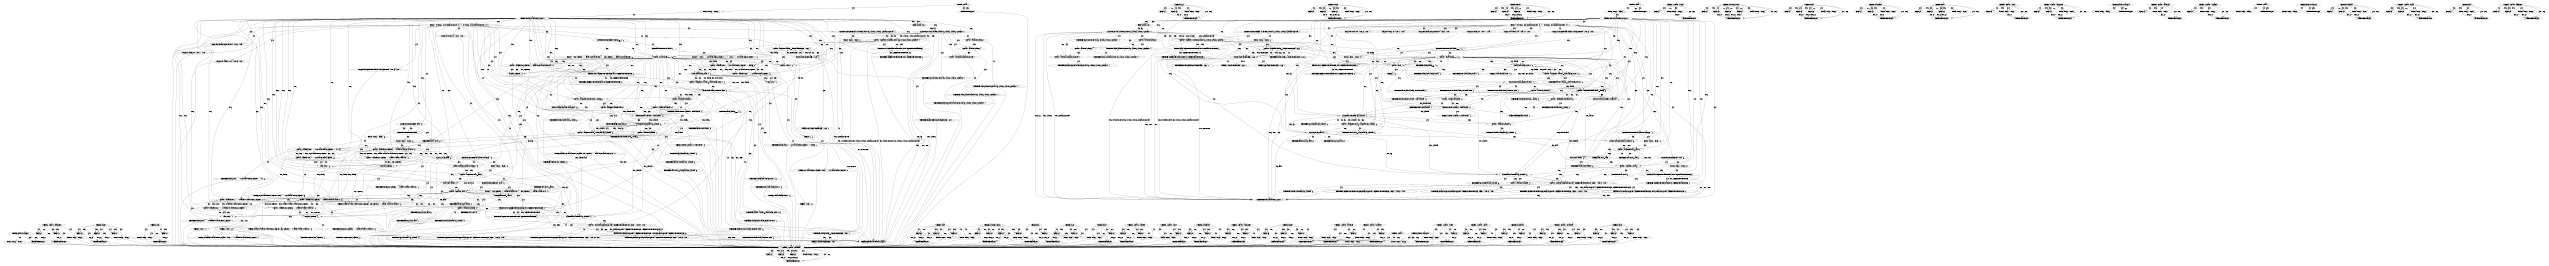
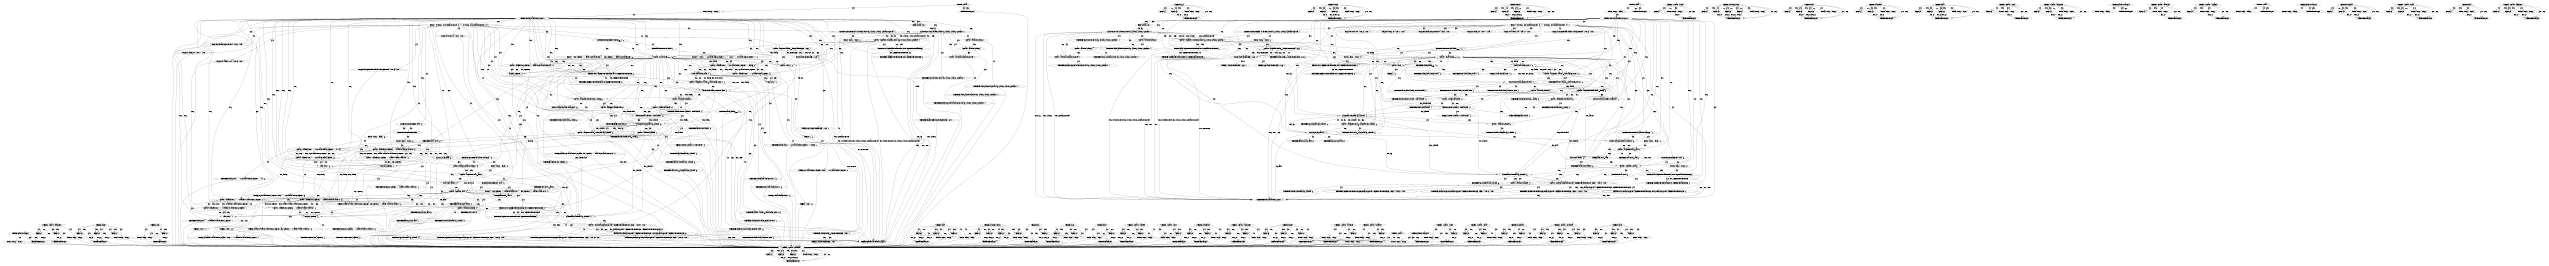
node "(IDENTIFIER,IPC_PRIVATE,shmget(IPC_PRIVATE, 1, 0666))": removed
edge "(shmget,shmget(IPC_PRIVATE, 1, 0600))" -> "(IDENTIFIER,IPC_PRIVATE,shmget(IPC_PRIVATE, 1, 0600))": label "AST: " -> "NONE: "
edge "(CONTROL_STRUCTURE,IF,if (result))" -> "(IDENTIFIER,result,if (result))": removed, label "AST:"
